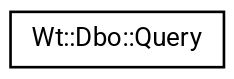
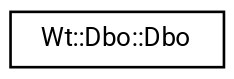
node "Wt::Dbo::Query": label "Wt::Dbo::Query" -> "Wt::Dbo::Dbo"
